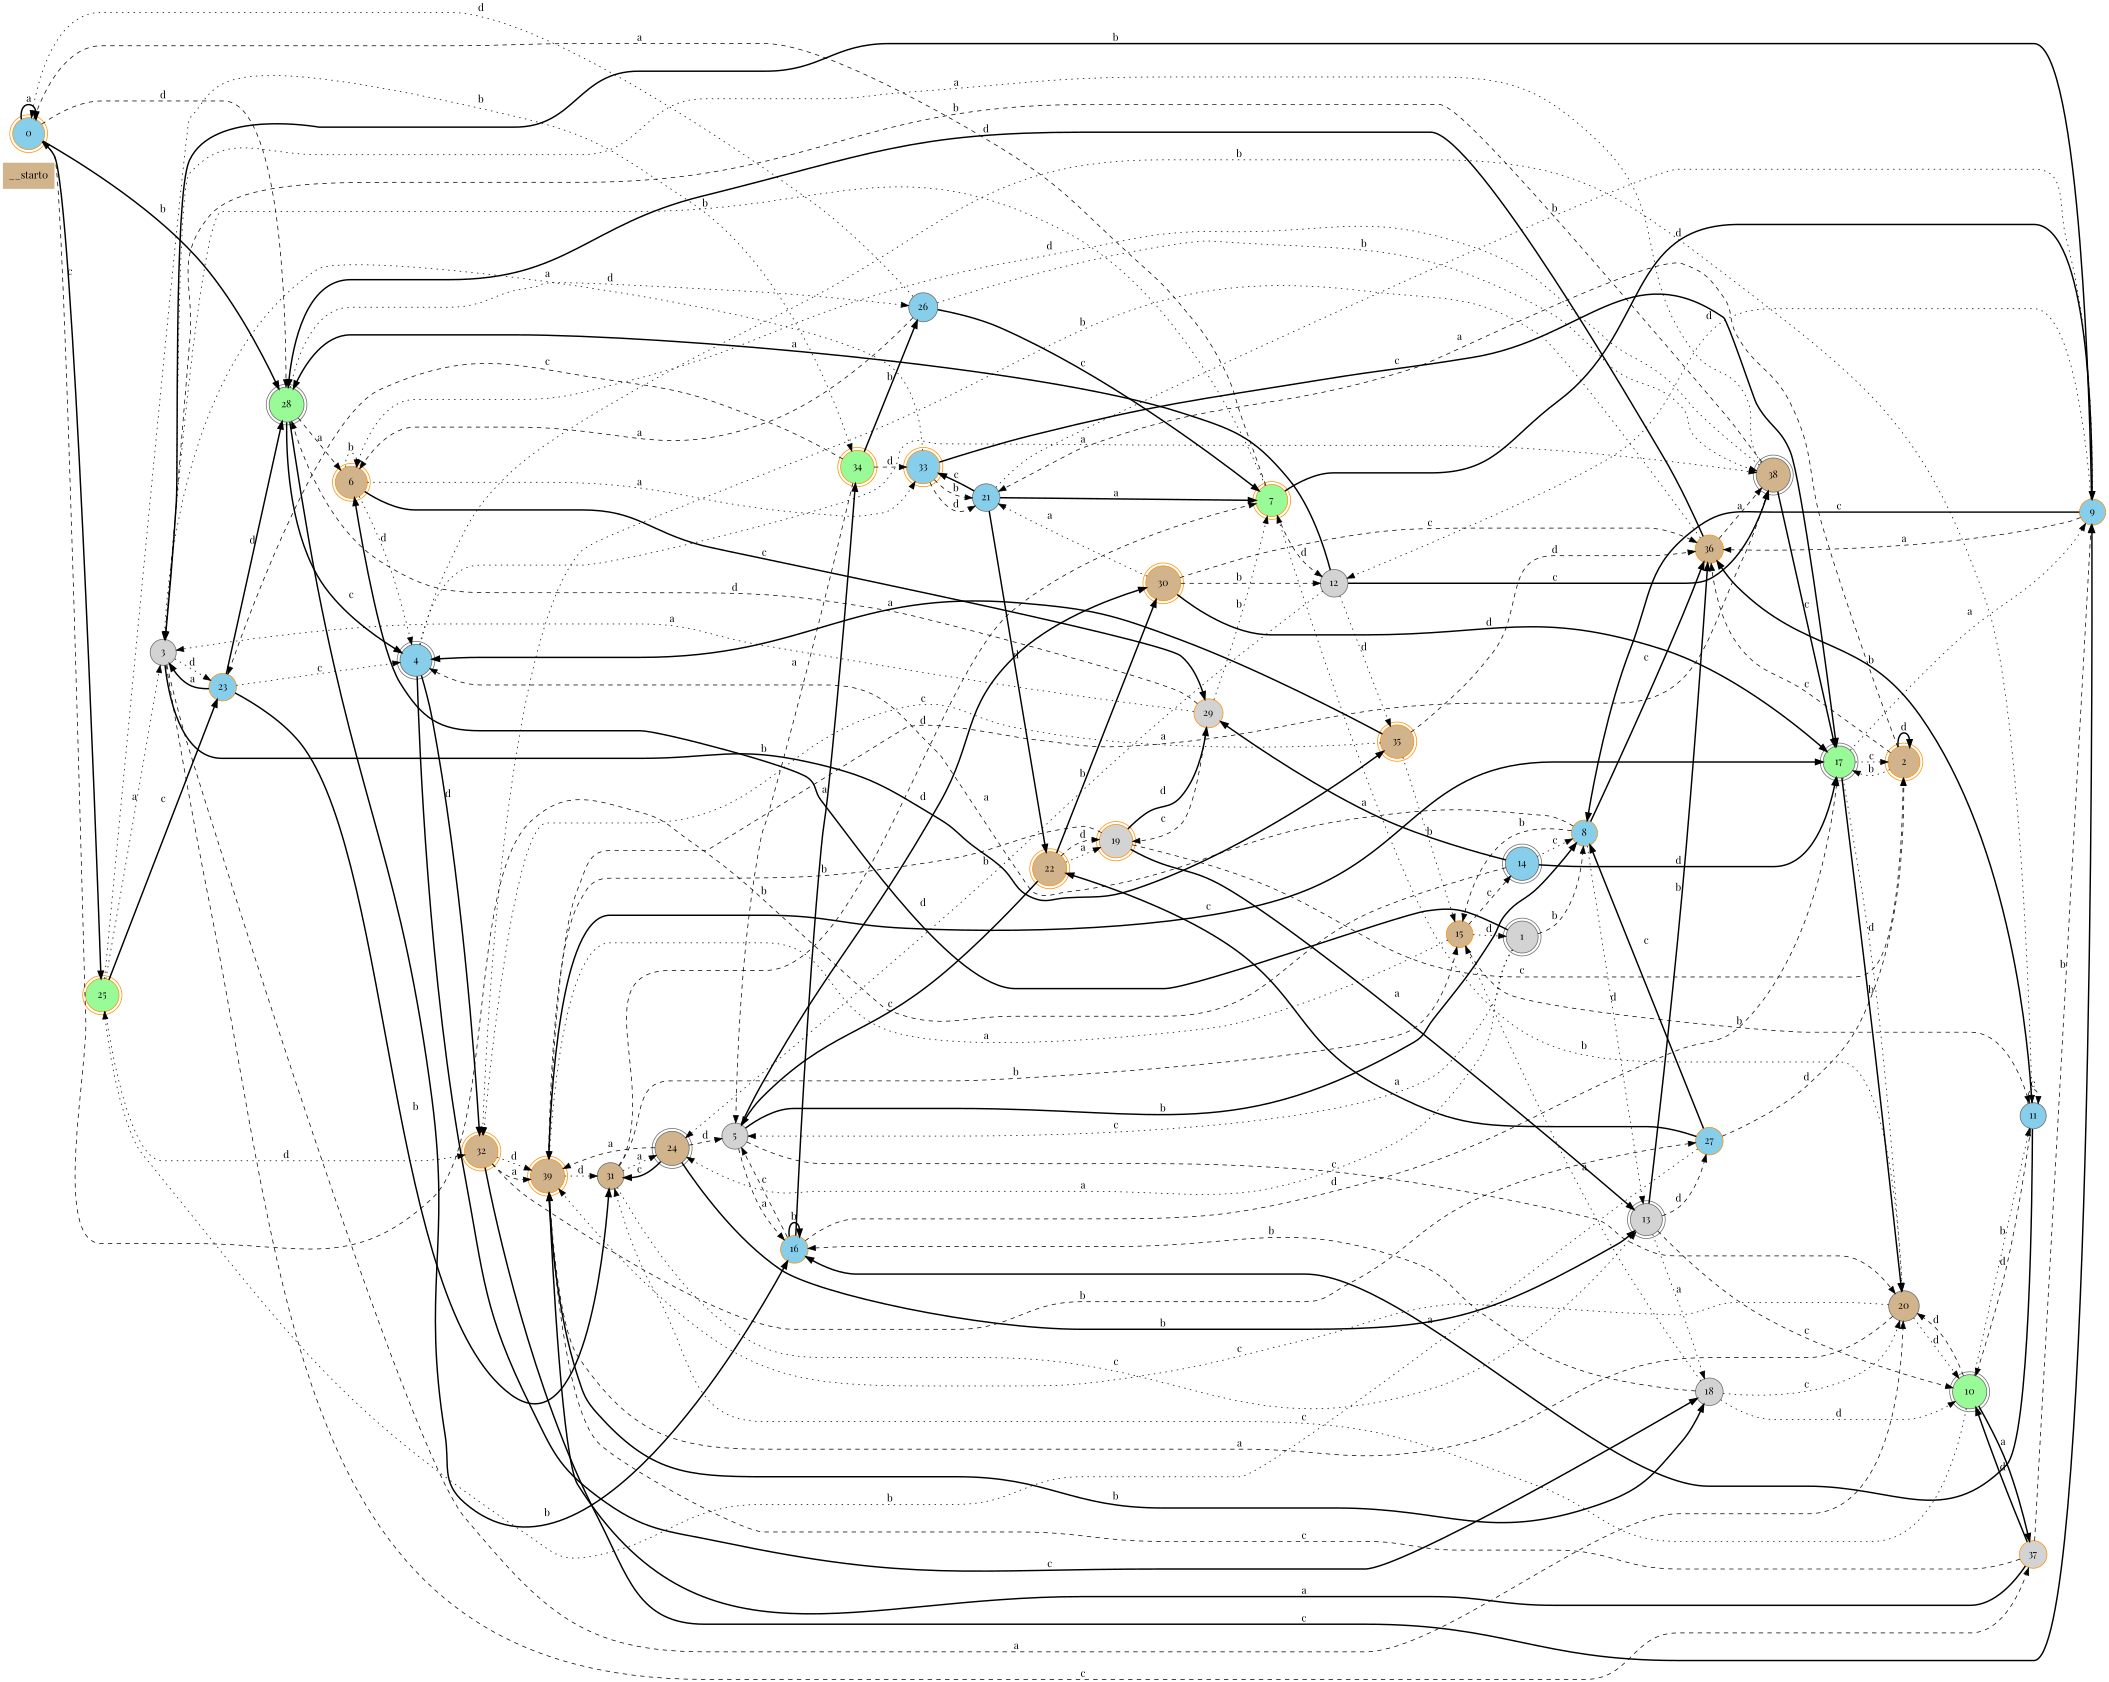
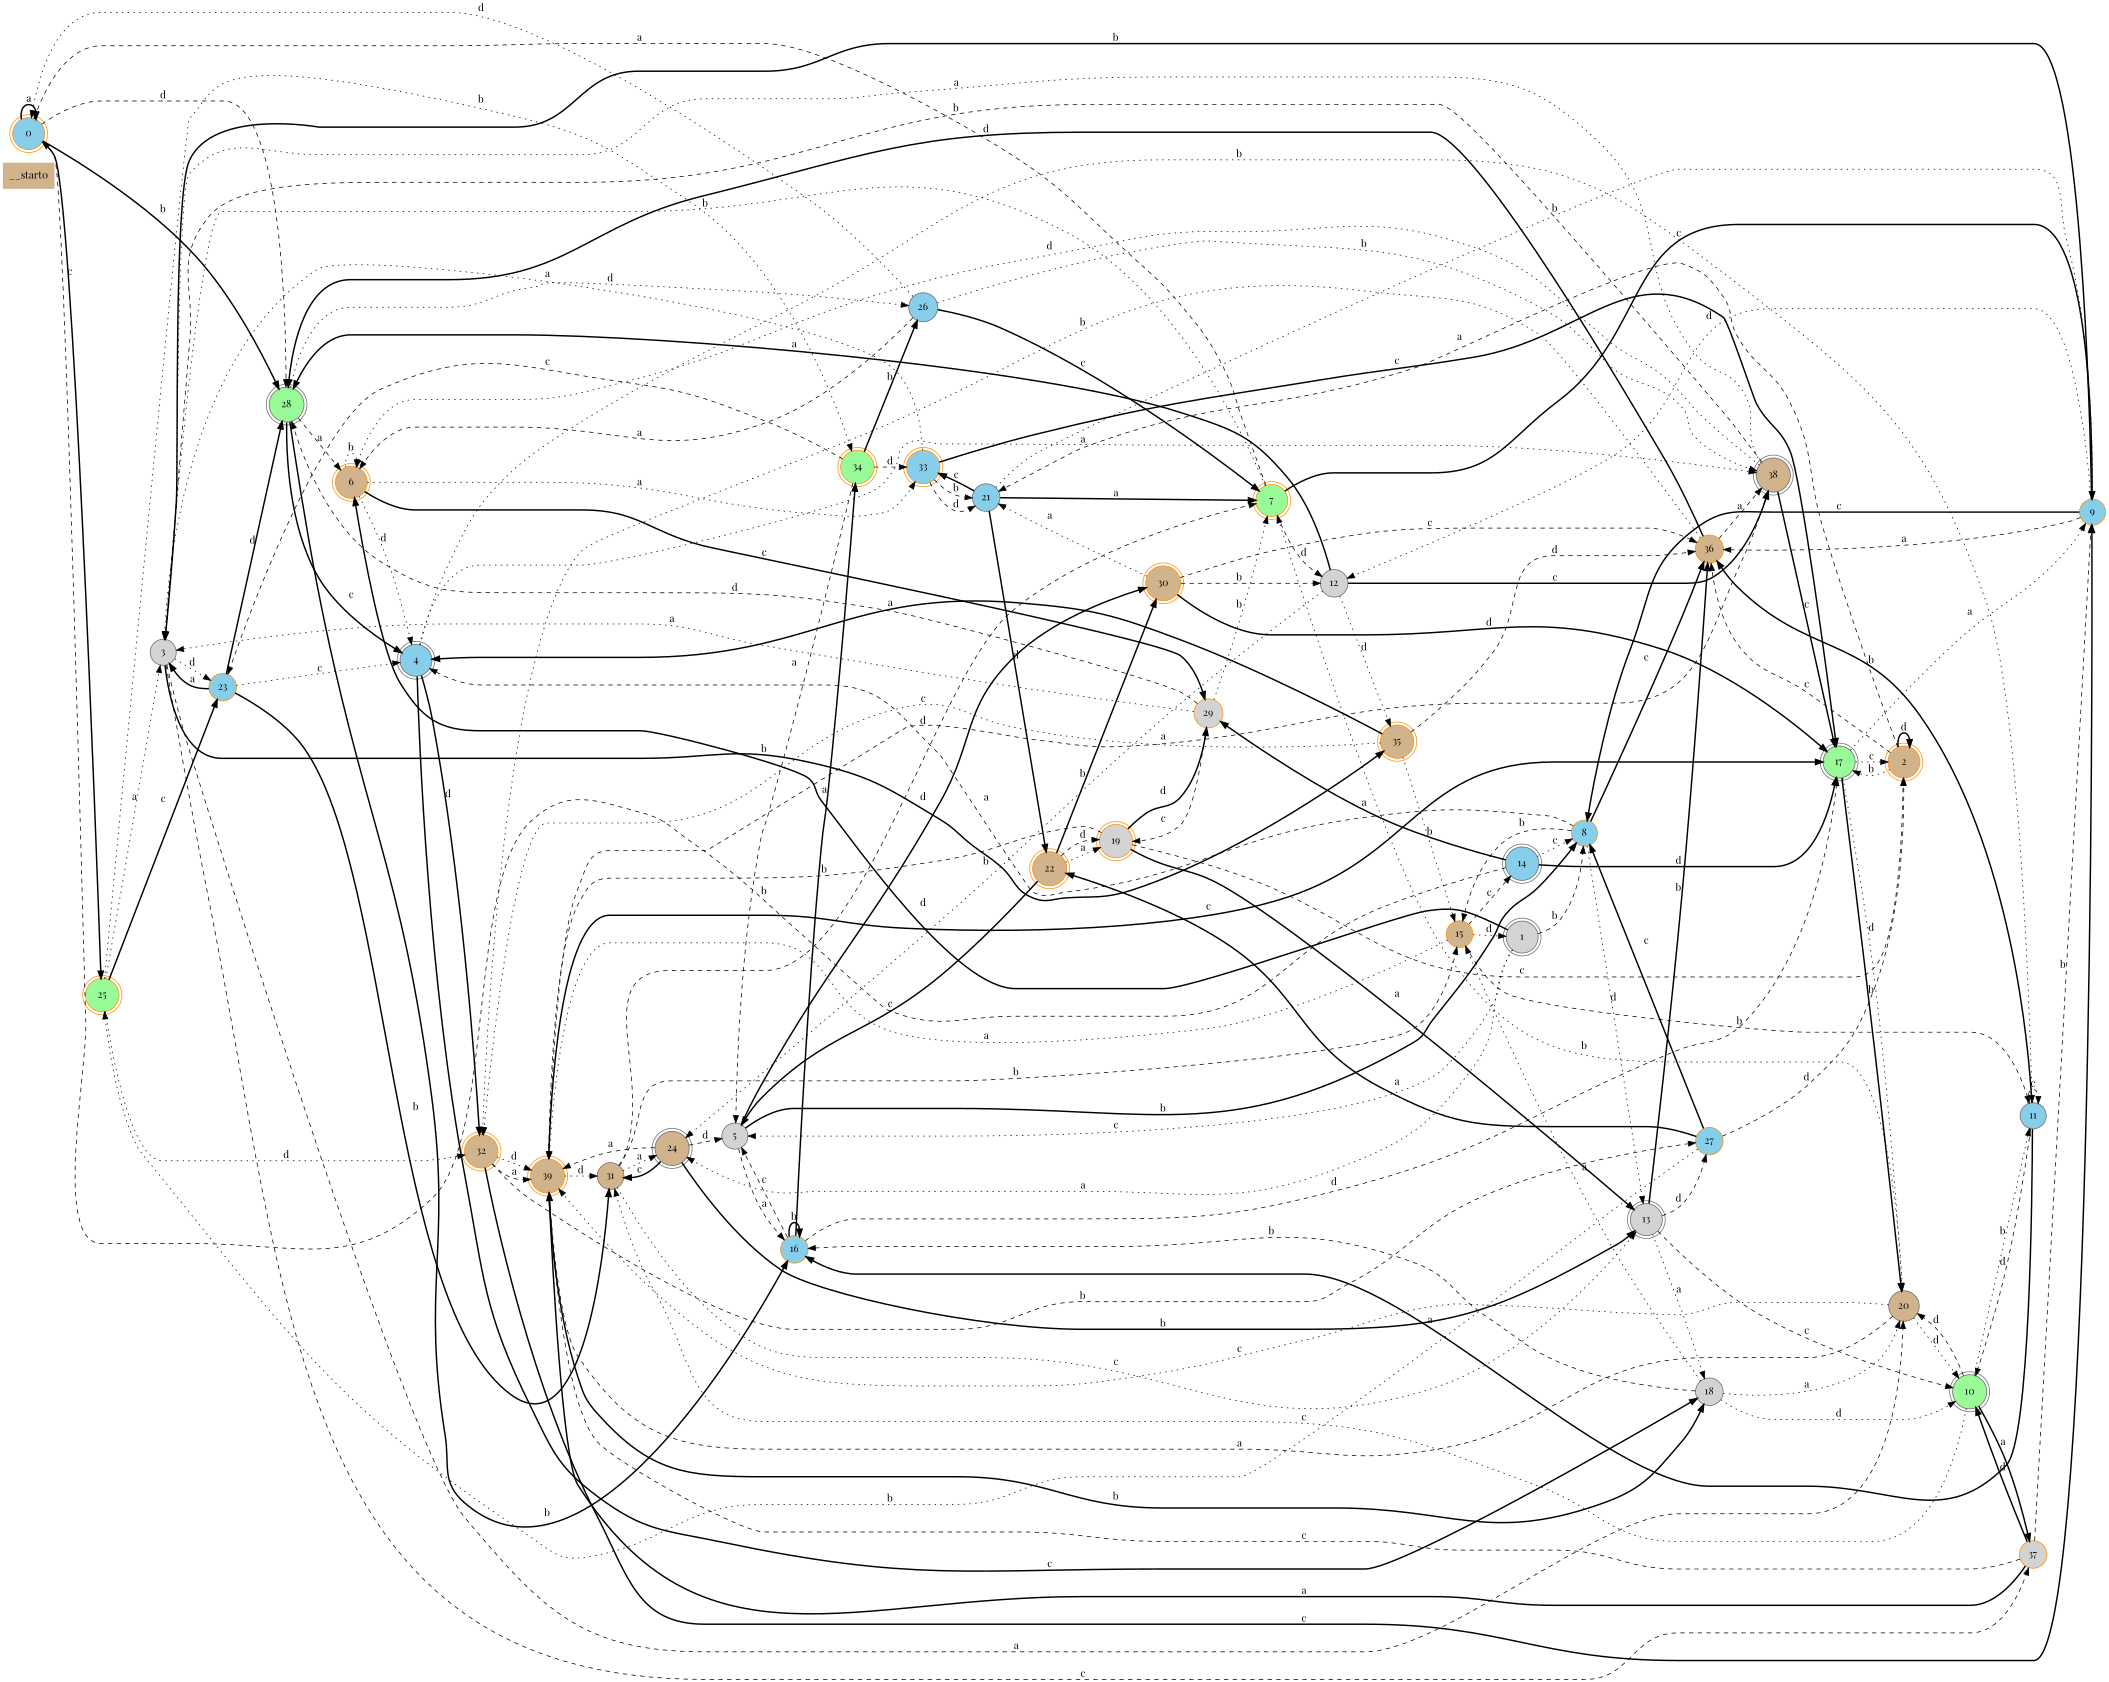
edge "7" -> "9": label "d" -> "c"
edge "5" -> "20": removed, label "c"
edge "18" -> "20": label "c" -> "a"
